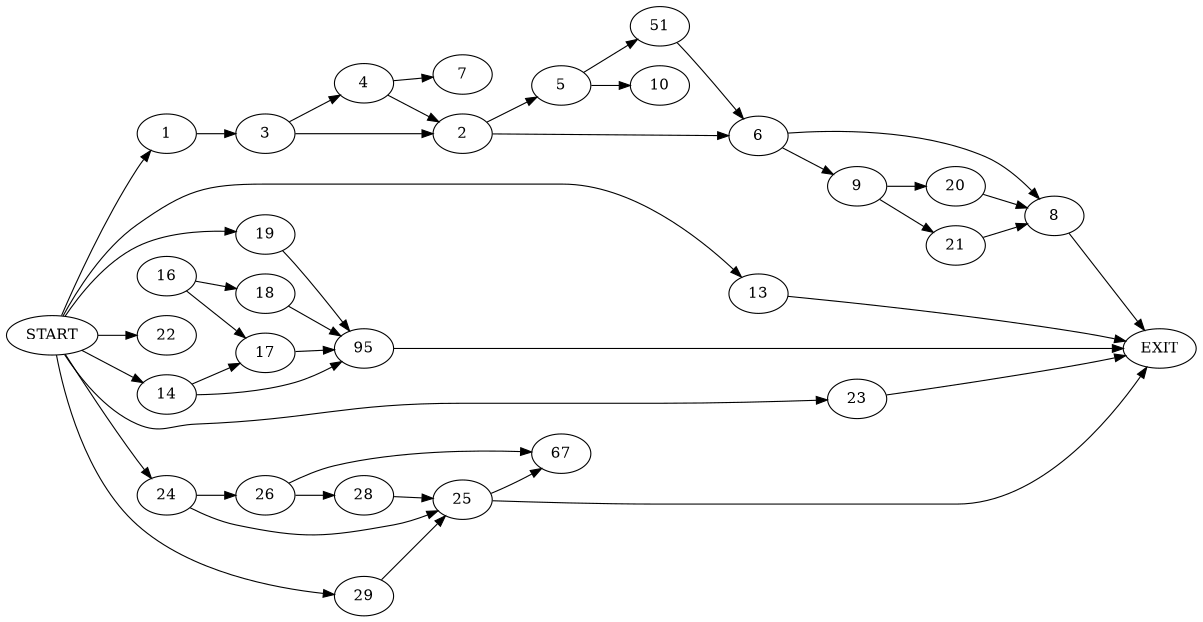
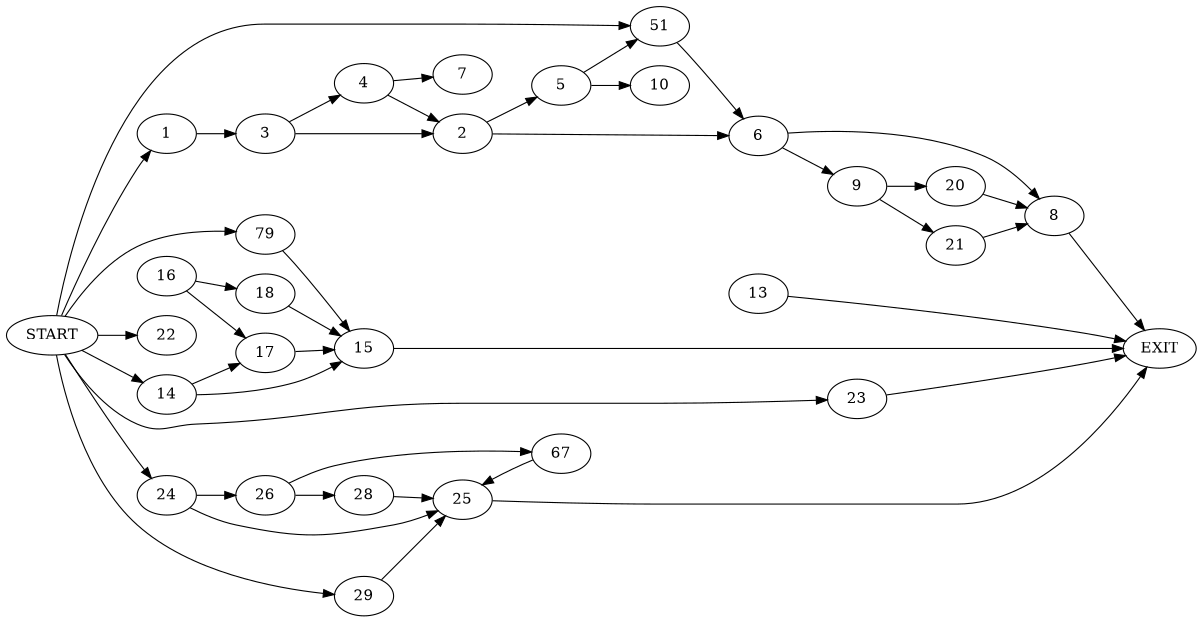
edge "START" -> "13": now "START" -> "51"
node "19": label "19" -> "79"
node "95": label "95" -> "15"
edge "25" -> "67": reversed
